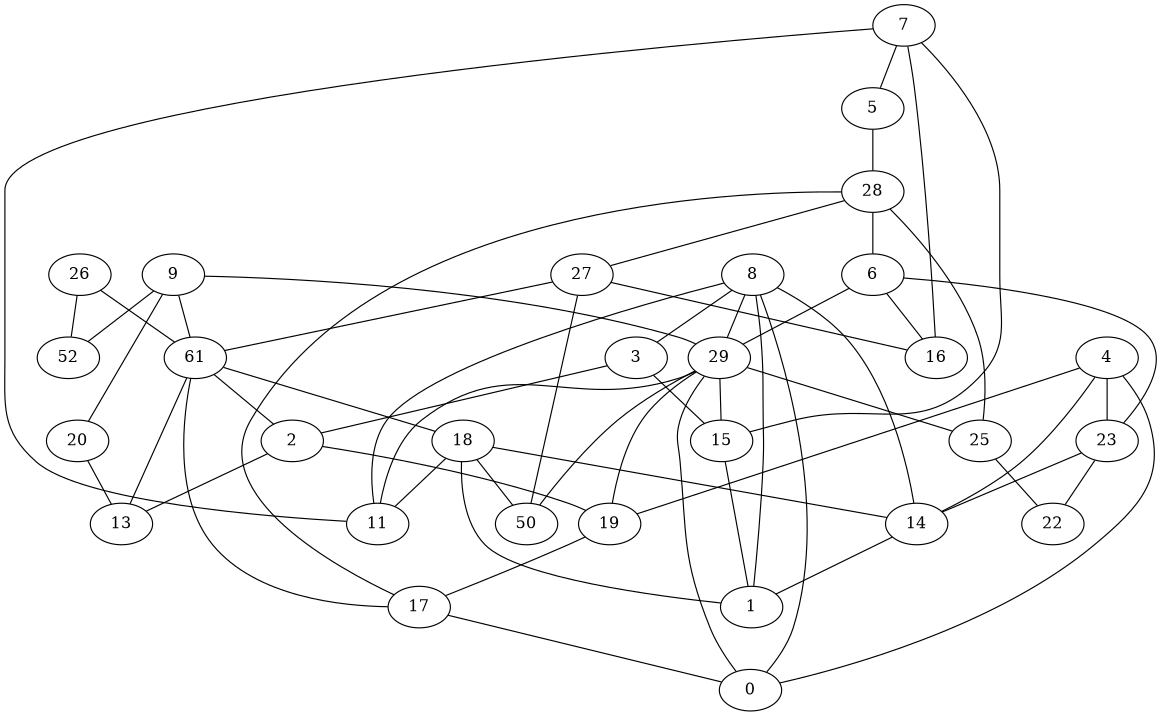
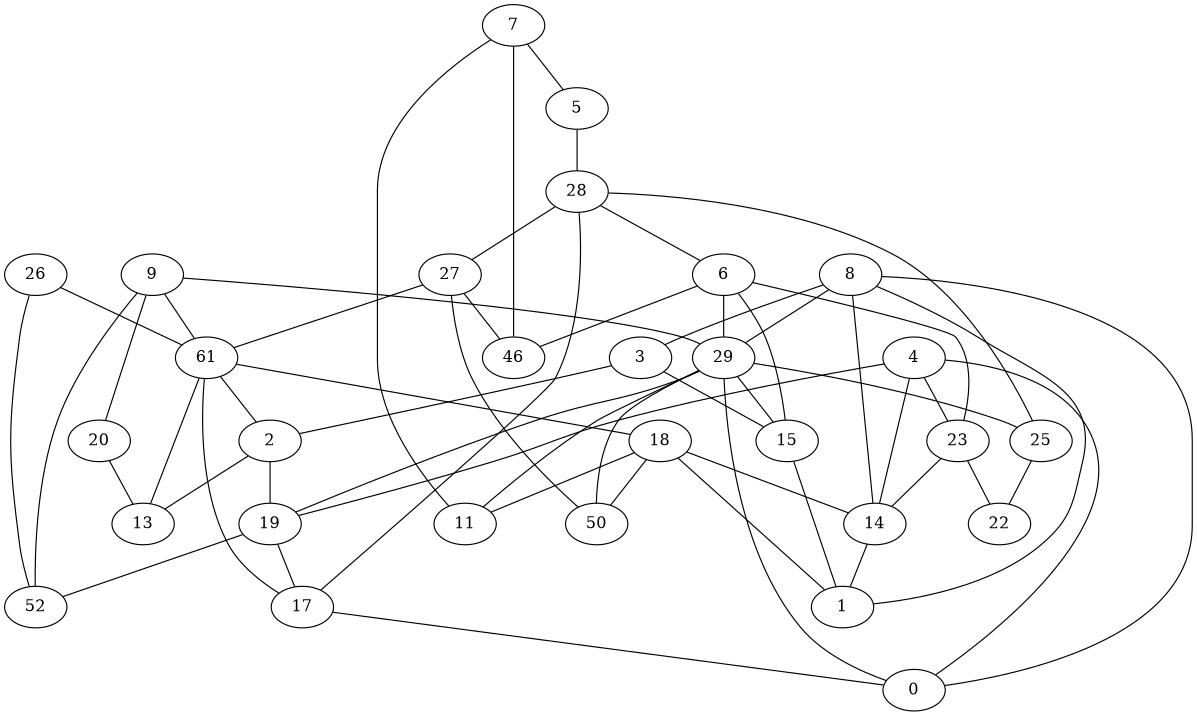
edge "7" -- "15": now "6" -- "15"
edge "8" -- "11": removed
node "16": label "16" -> "46"
edge "19" -- "52": added
